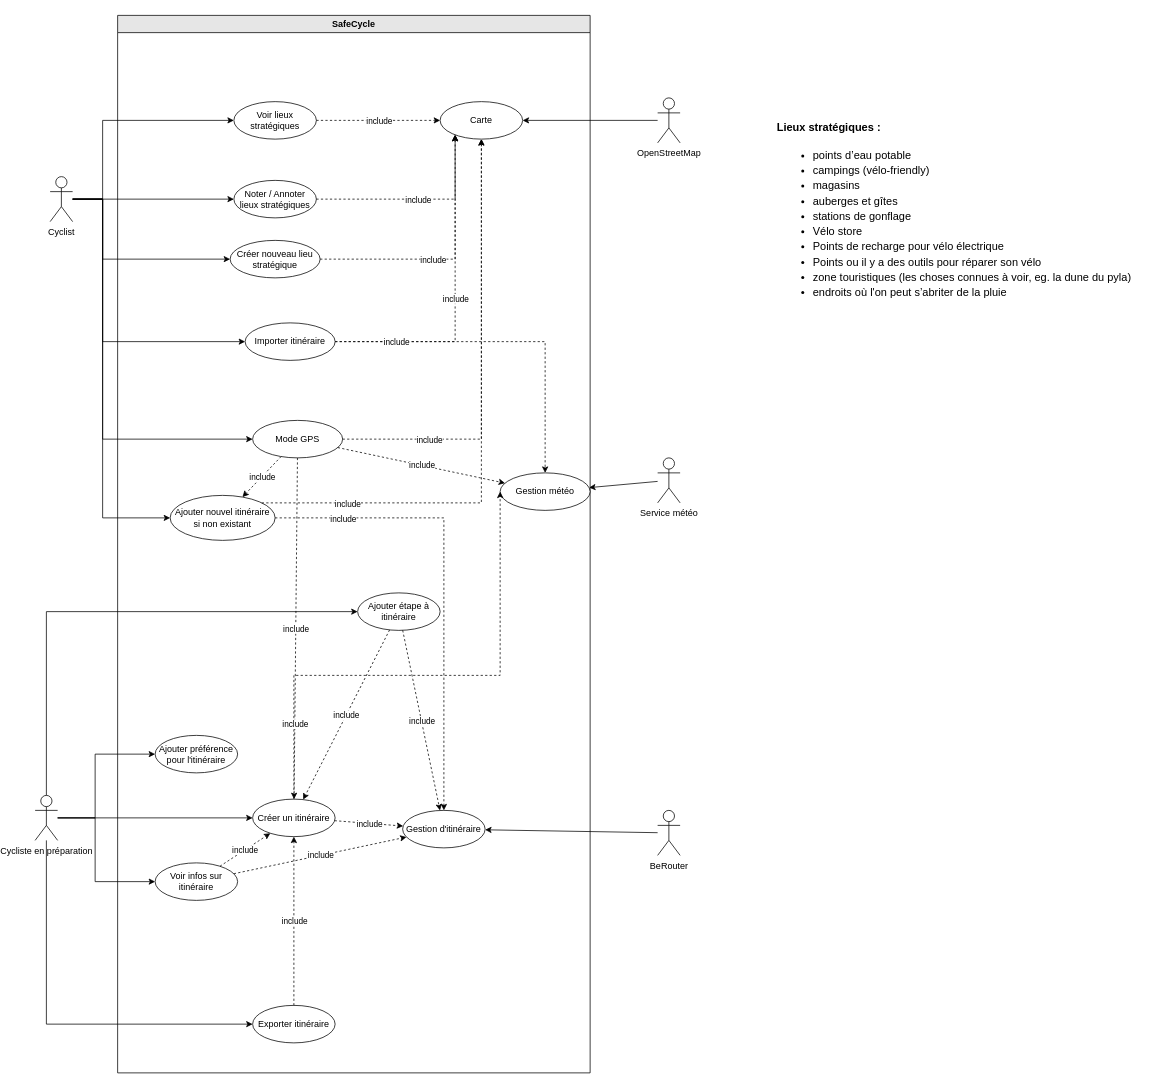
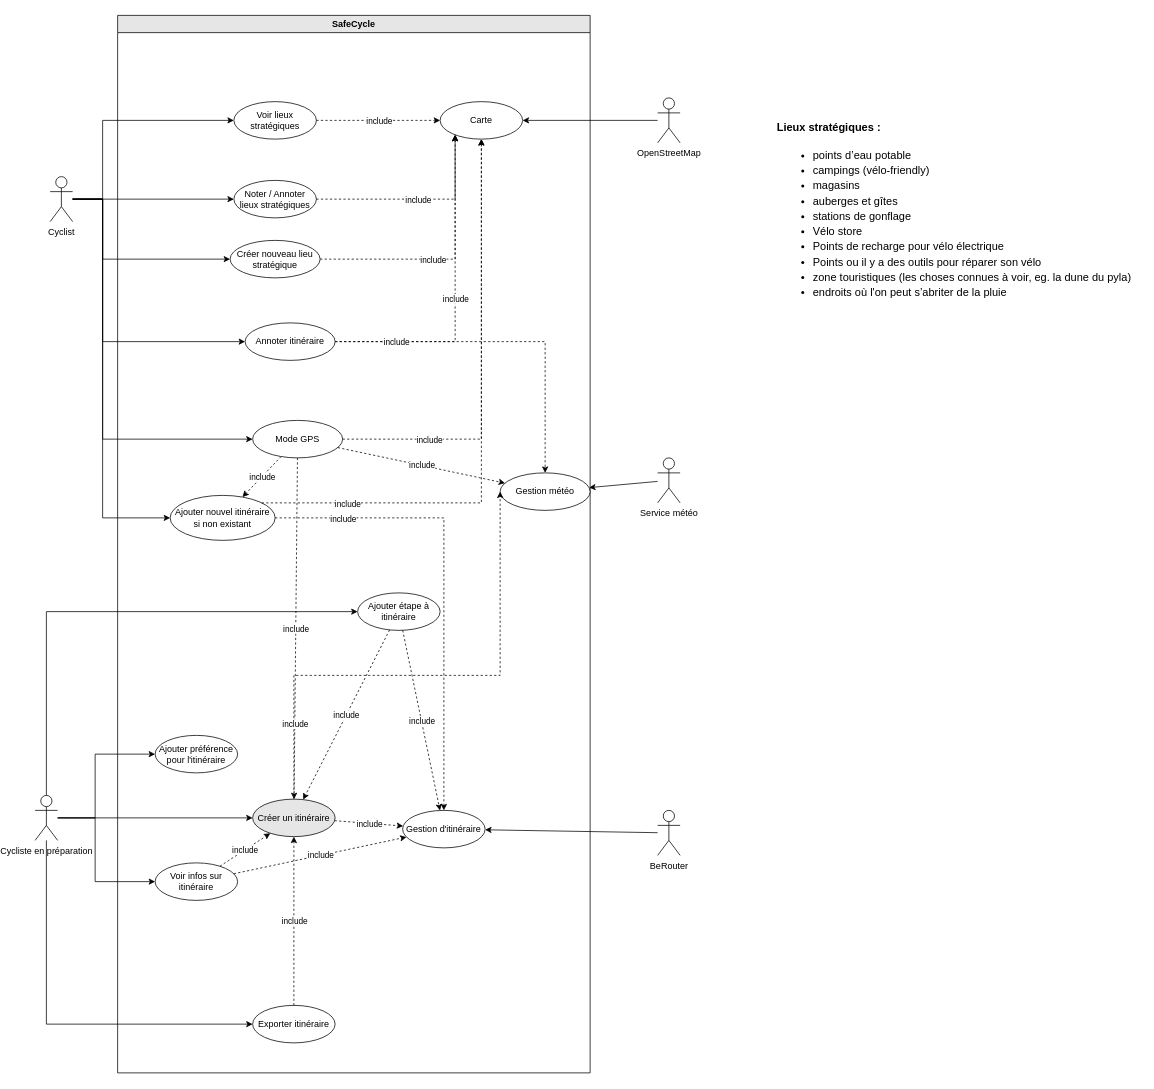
node "Importer itinéraire": label "Importer itinéraire" -> "Annoter itinéraire"
node "Créer un itinéraire": fillcolor #ffffff -> #e6e6e6
